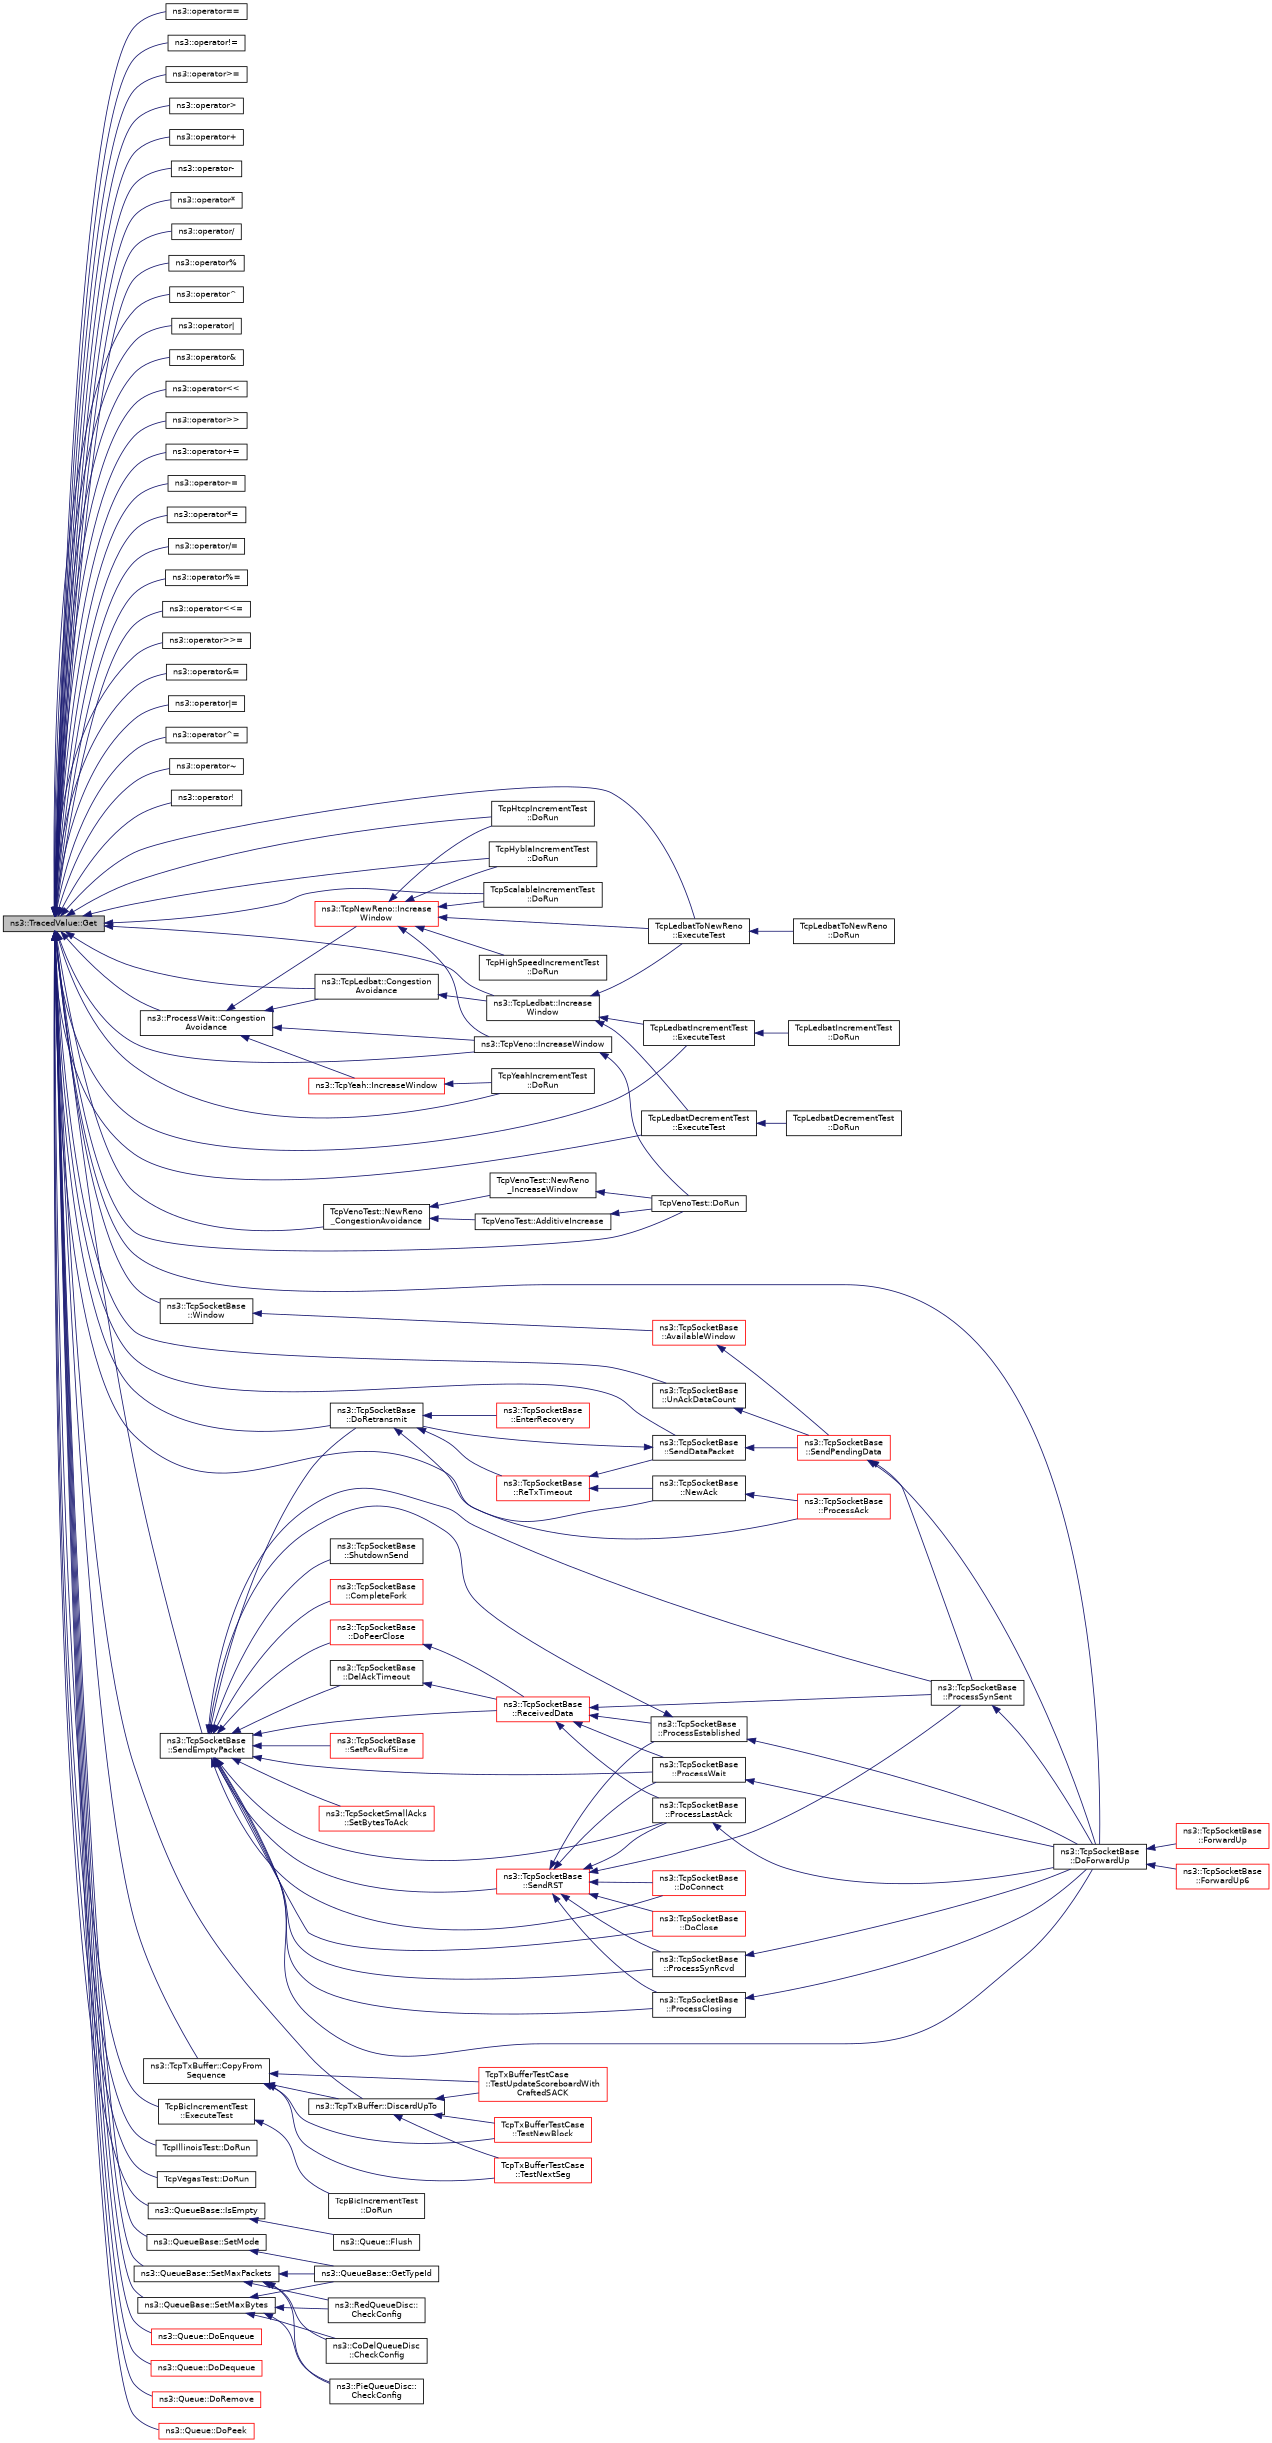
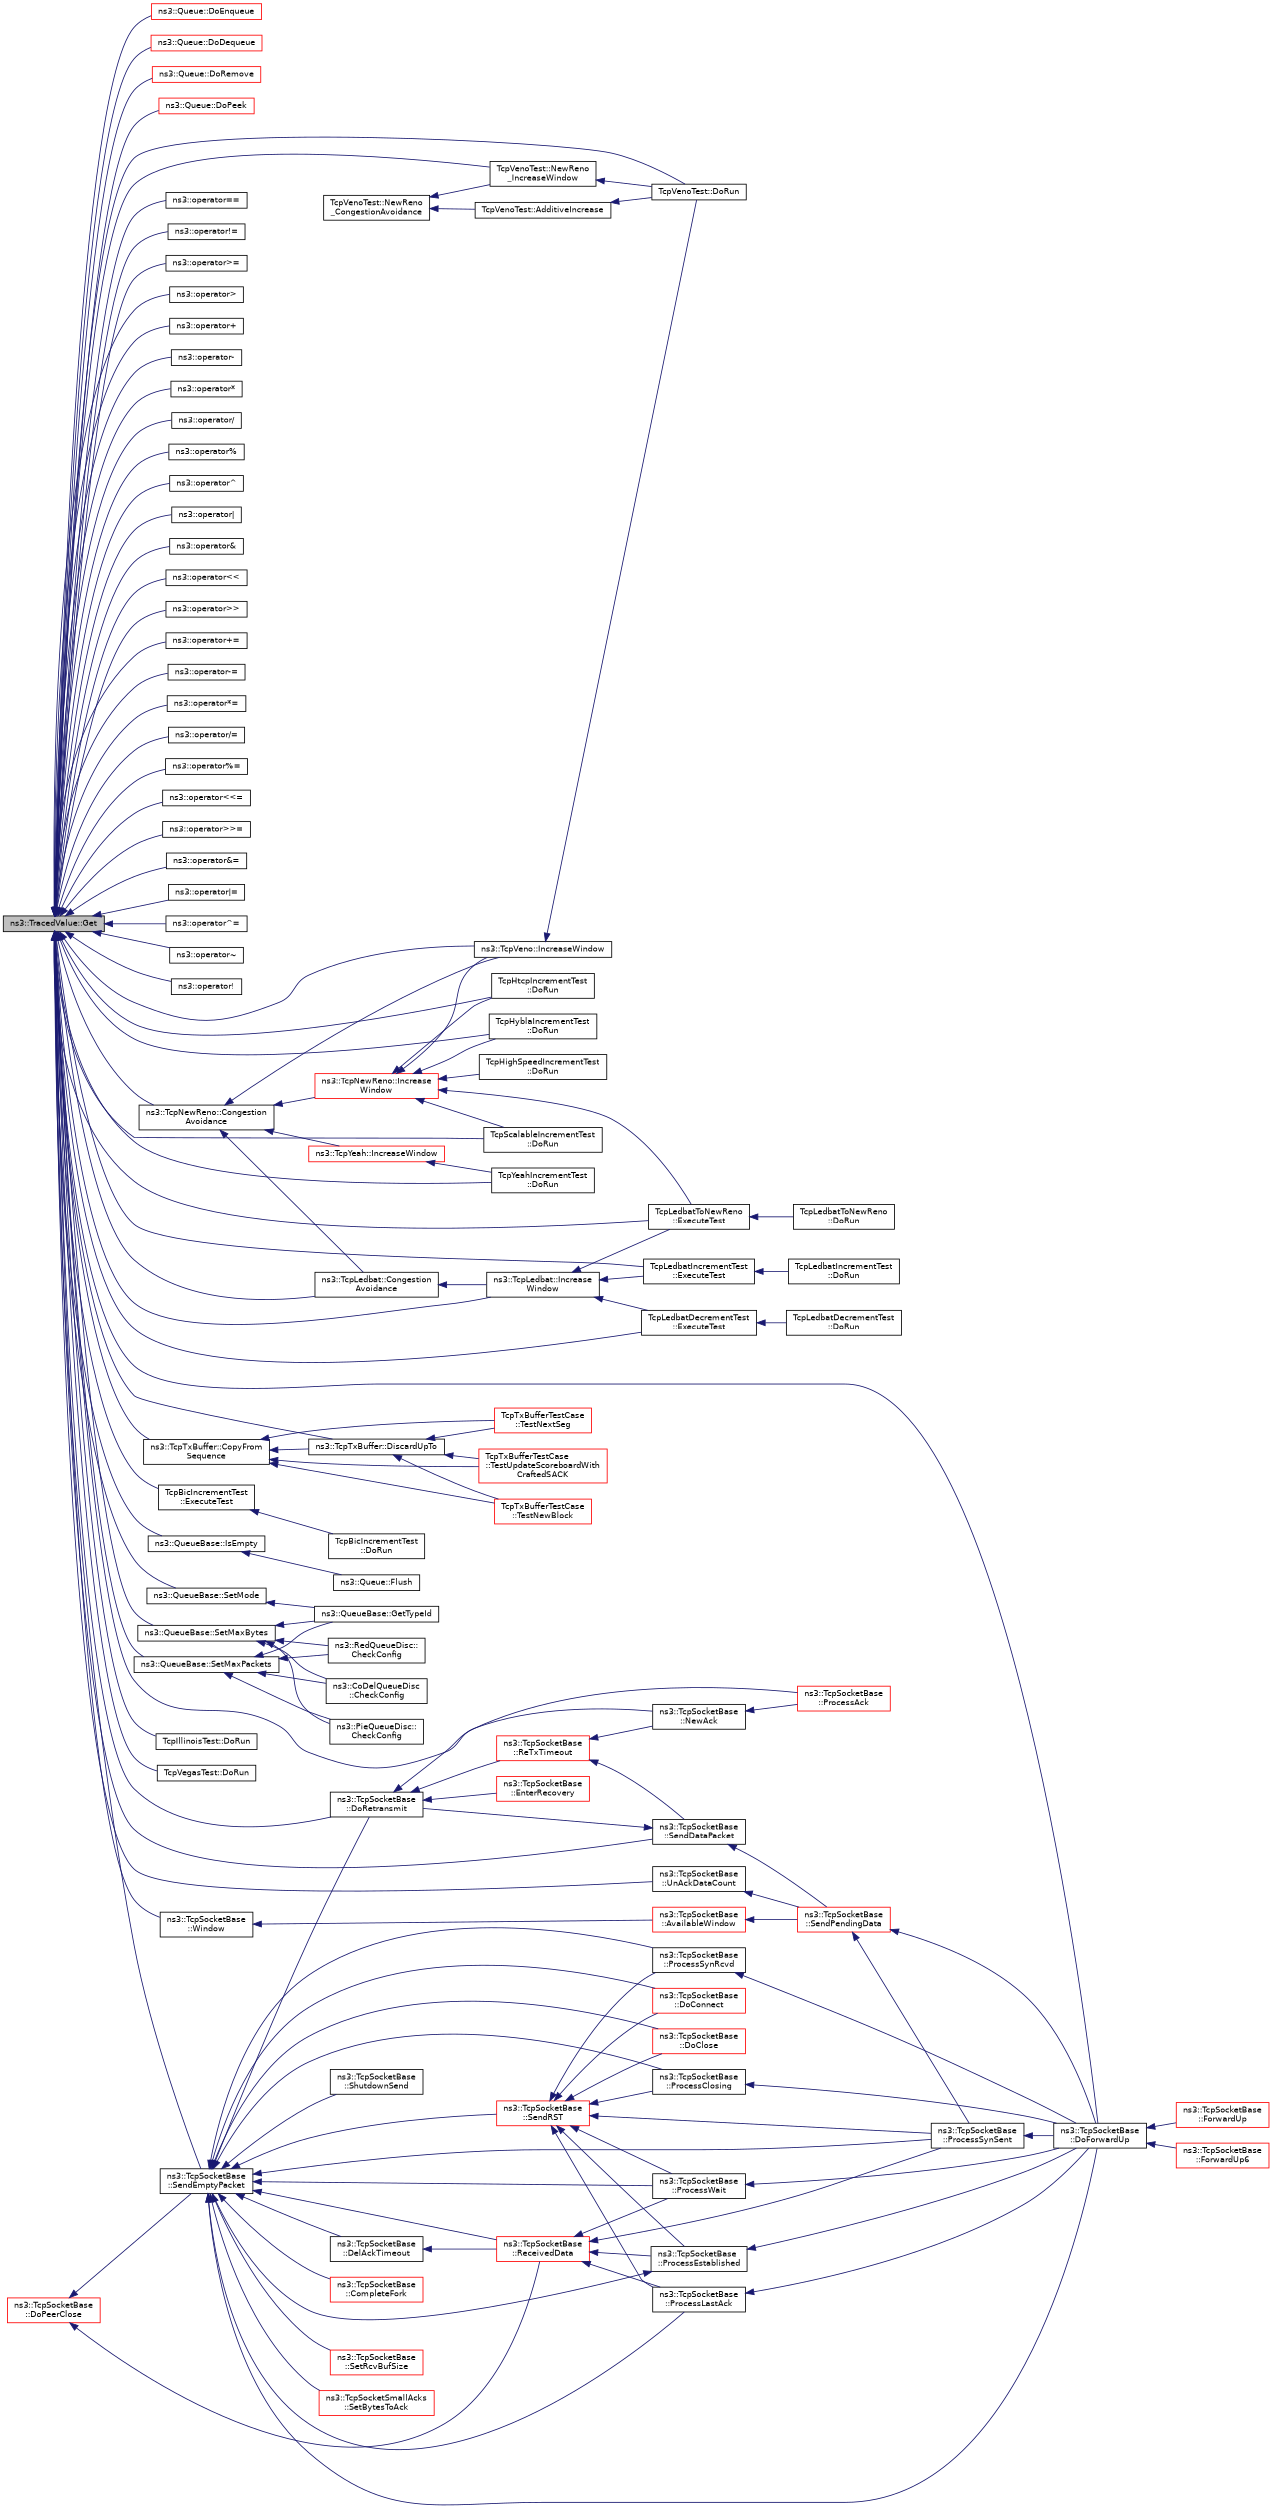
node "ns3::ProcessWait::Congestion Avoidance": label "ns3::ProcessWait::Congestion Avoidance" -> "ns3::TcpNewReno::Congestion Avoidance"
edge "TcpVenoTest::NewReno _CongestionAvoidance" -> "ns3::TracedValue::Get": now "TcpVenoTest::NewReno _IncreaseWindow" -> "ns3::TracedValue::Get"
edge "ns3::TcpSocketBase ::DoPeerClose" -> "ns3::TcpSocketBase ::SendEmptyPacket": reversed
